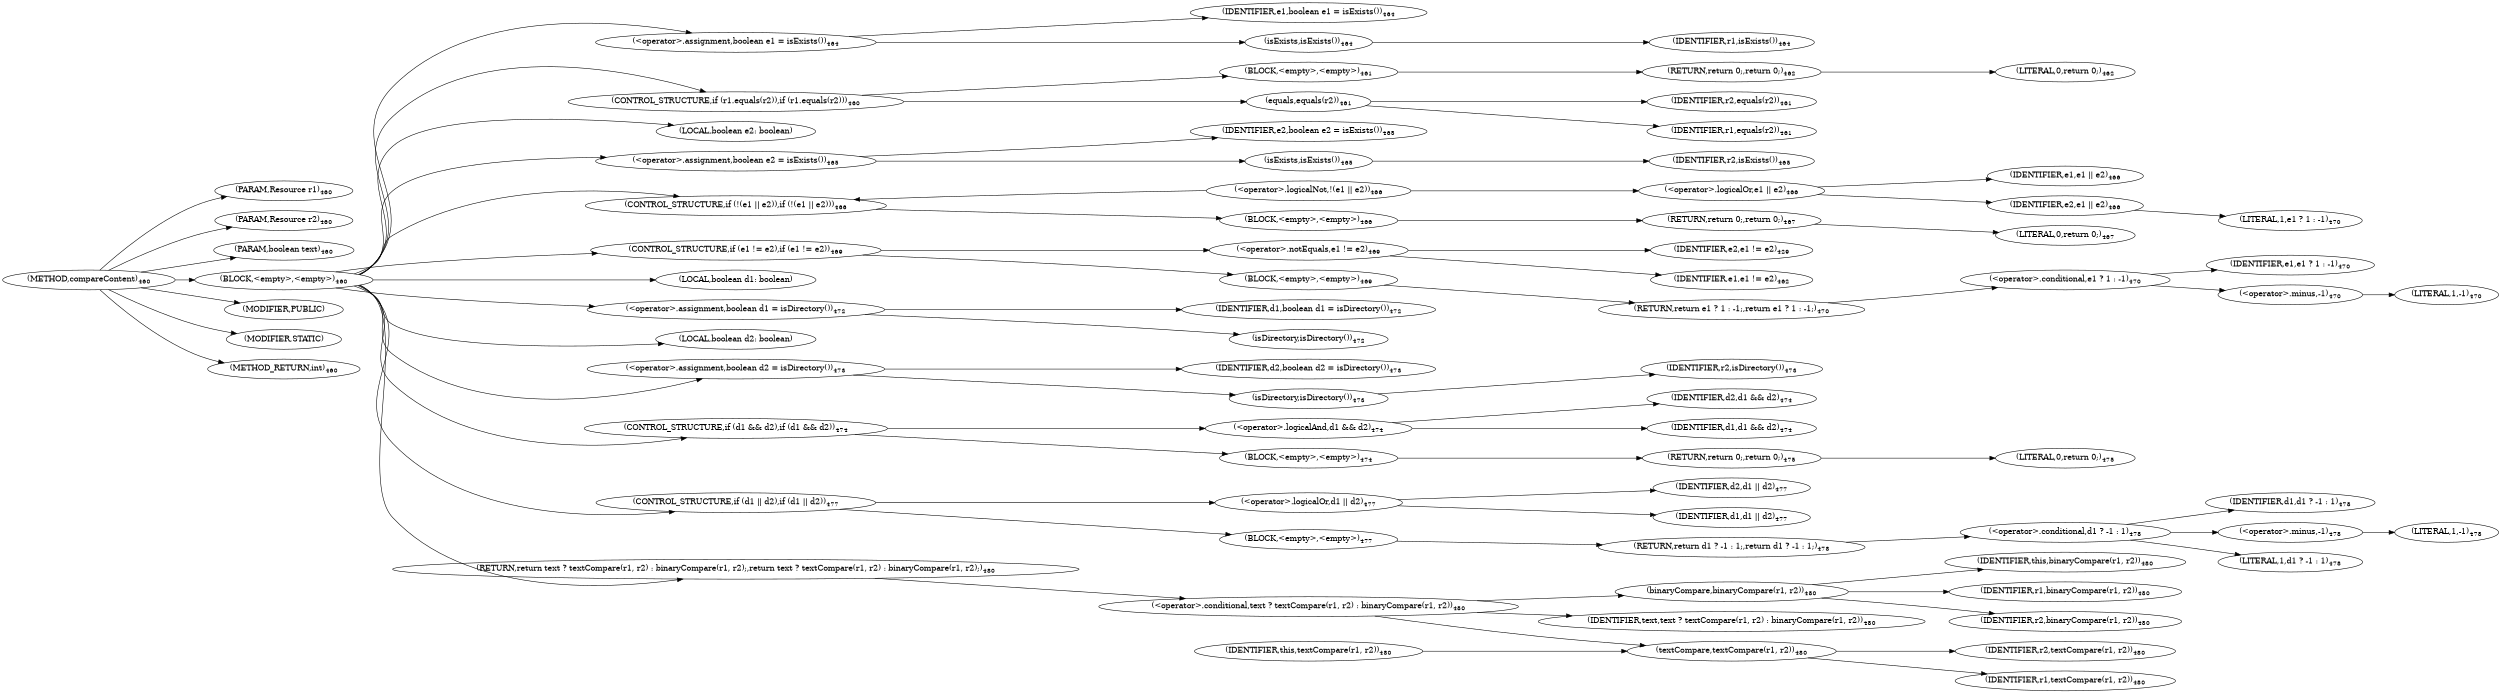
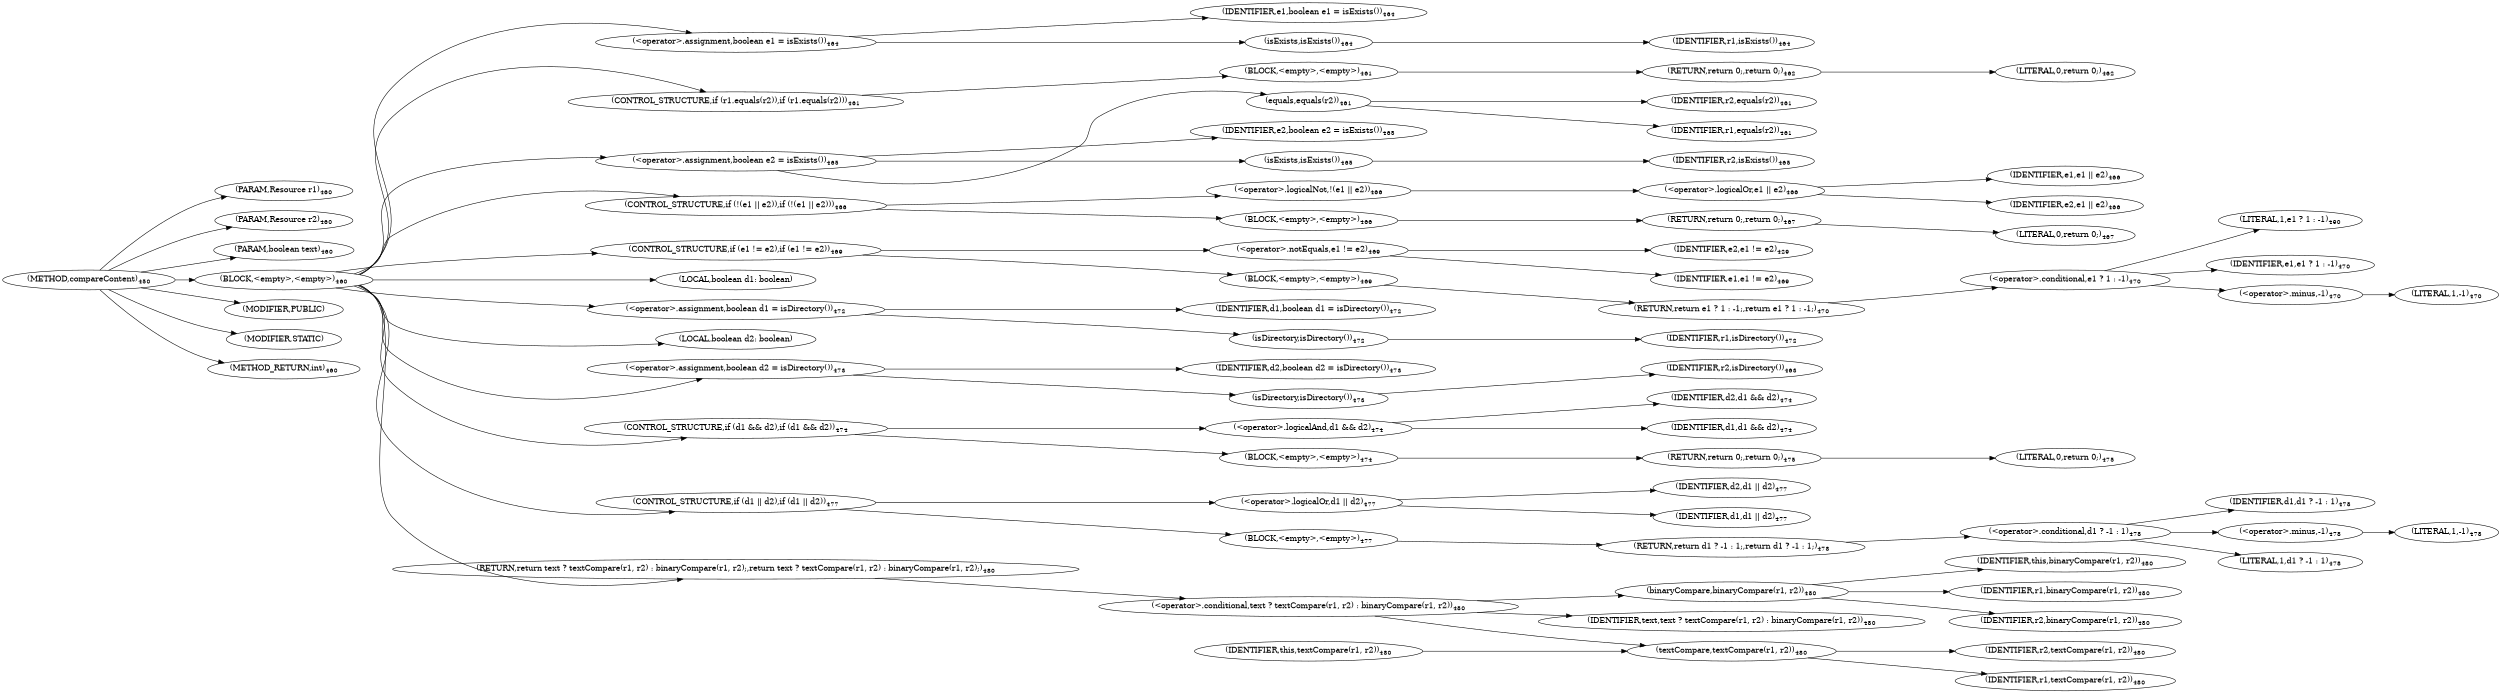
node "(CONTROL_STRUCTURE,if (r1.equals(r2)),if (r1.equals(r2)))": text "460" -> "461"
edge "(CONTROL_STRUCTURE,if (r1.equals(r2)),if (r1.equals(r2)))" -> "(equals,equals(r2))": now "(<operator>.assignment,boolean e2 = isExists())" -> "(equals,equals(r2))"
node "(LOCAL,boolean e2: boolean)": removed
edge "(<operator>.logicalNot,!(e1 || e2))" -> "(CONTROL_STRUCTURE,if (!(e1 || e2)),if (!(e1 || e2)))": reversed
edge "(IDENTIFIER,e2,e1 || e2)" -> "(LITERAL,1,e1 ? 1 : -1)": now "(<operator>.conditional,e1 ? 1 : -1)" -> "(LITERAL,1,e1 ? 1 : -1)"
node "(LITERAL,1,e1 ? 1 : -1)": text "470" -> "490"
node "(METHOD,compareContent)": text "460" -> "450"
node "(IDENTIFIER,e1,e1 != e2)": text "462" -> "469"
node "(IDENTIFIER,r1,isDirectory())": added
node "(IDENTIFIER,r2,isDirectory())": text "473" -> "463"
